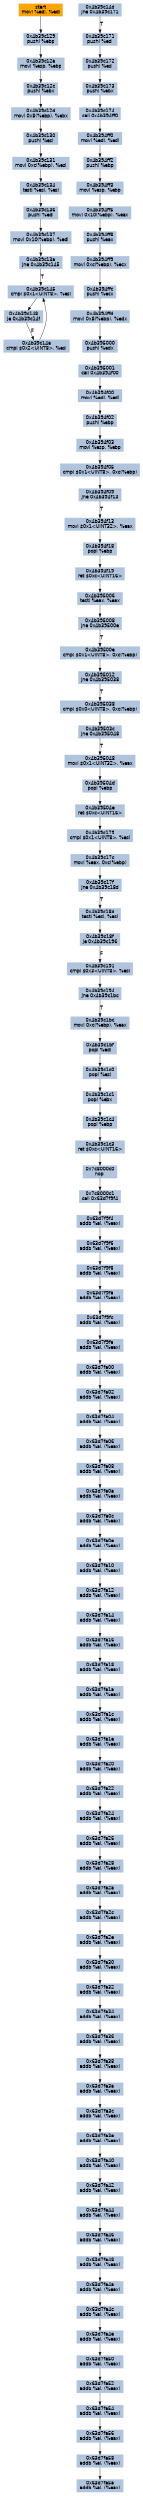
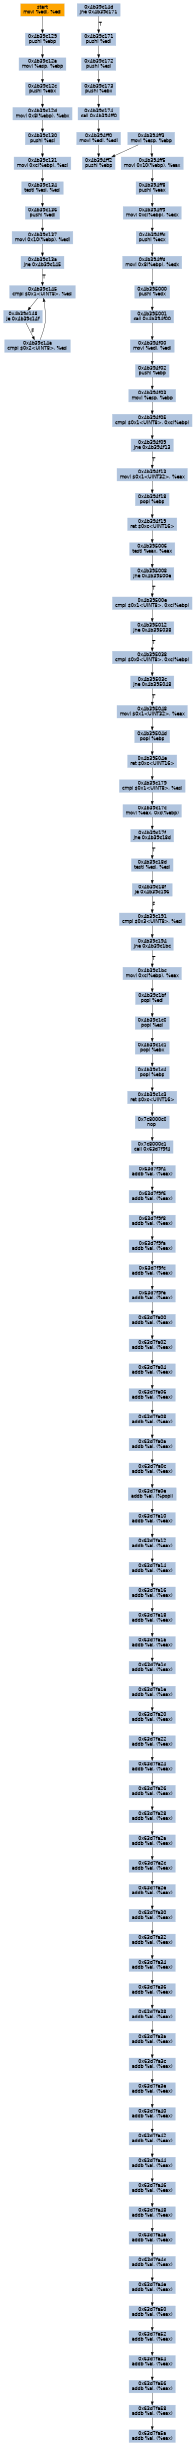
edge "0x4b394ff2 pushl %ebp" -> "0x4b394ff3 movl %esp, %ebp": reversed
node "0x63d7fa0e addb %al, (%eax)": label "0x63d7fa0e addb %al, (%eax)" -> "0x63d7fa0e addb %al, (%popl)"
